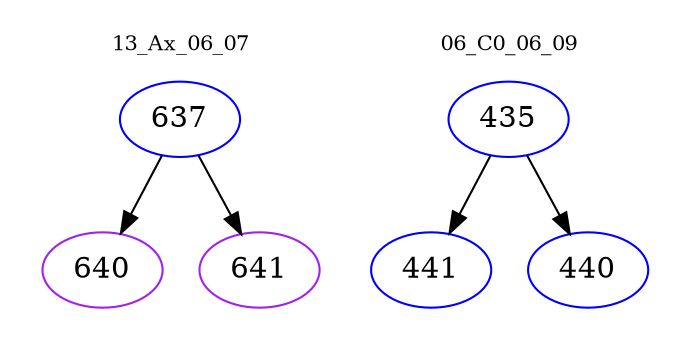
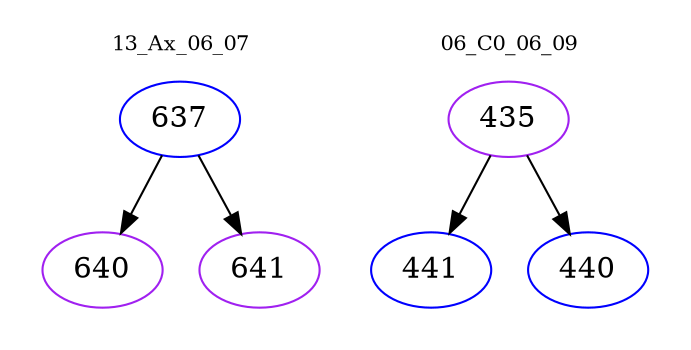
node "435": color blue -> purple
